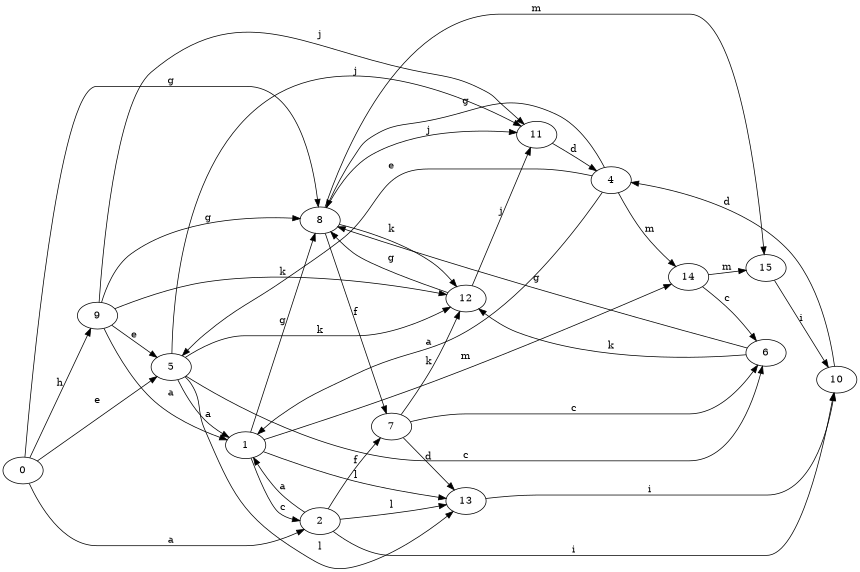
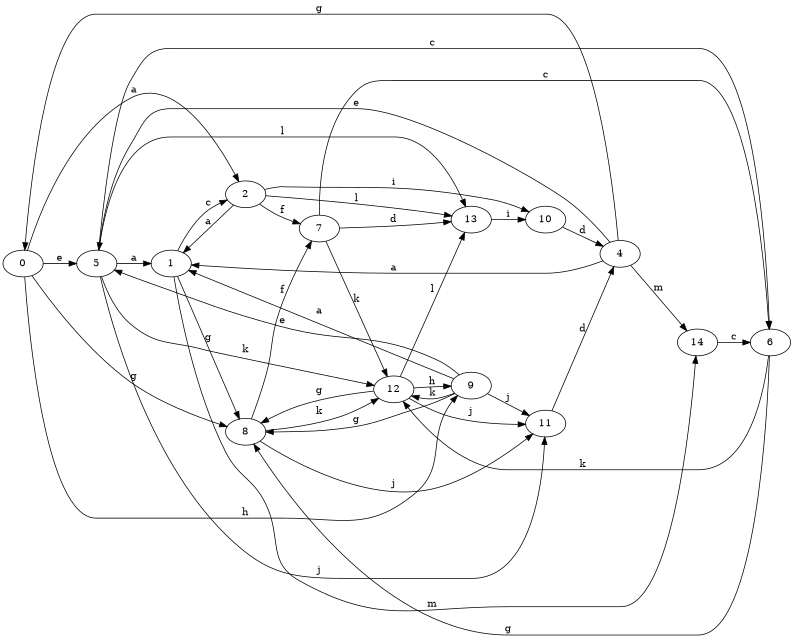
edge "4" -> "8": now "4" -> "0"
node "15": removed
edge "12" -> "9": added, label "h"
edge "1" -> "13": now "12" -> "13"
